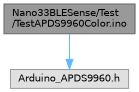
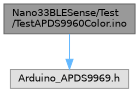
node "Arduino_APDS9960.h": label "Arduino_APDS9960.h" -> "Arduino_APDS9969.h"
